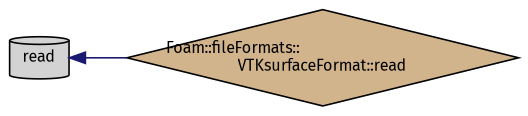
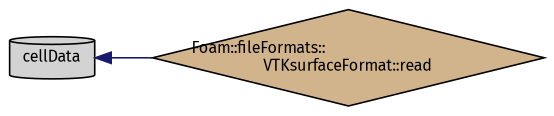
node "read": label "read" -> "cellData"
